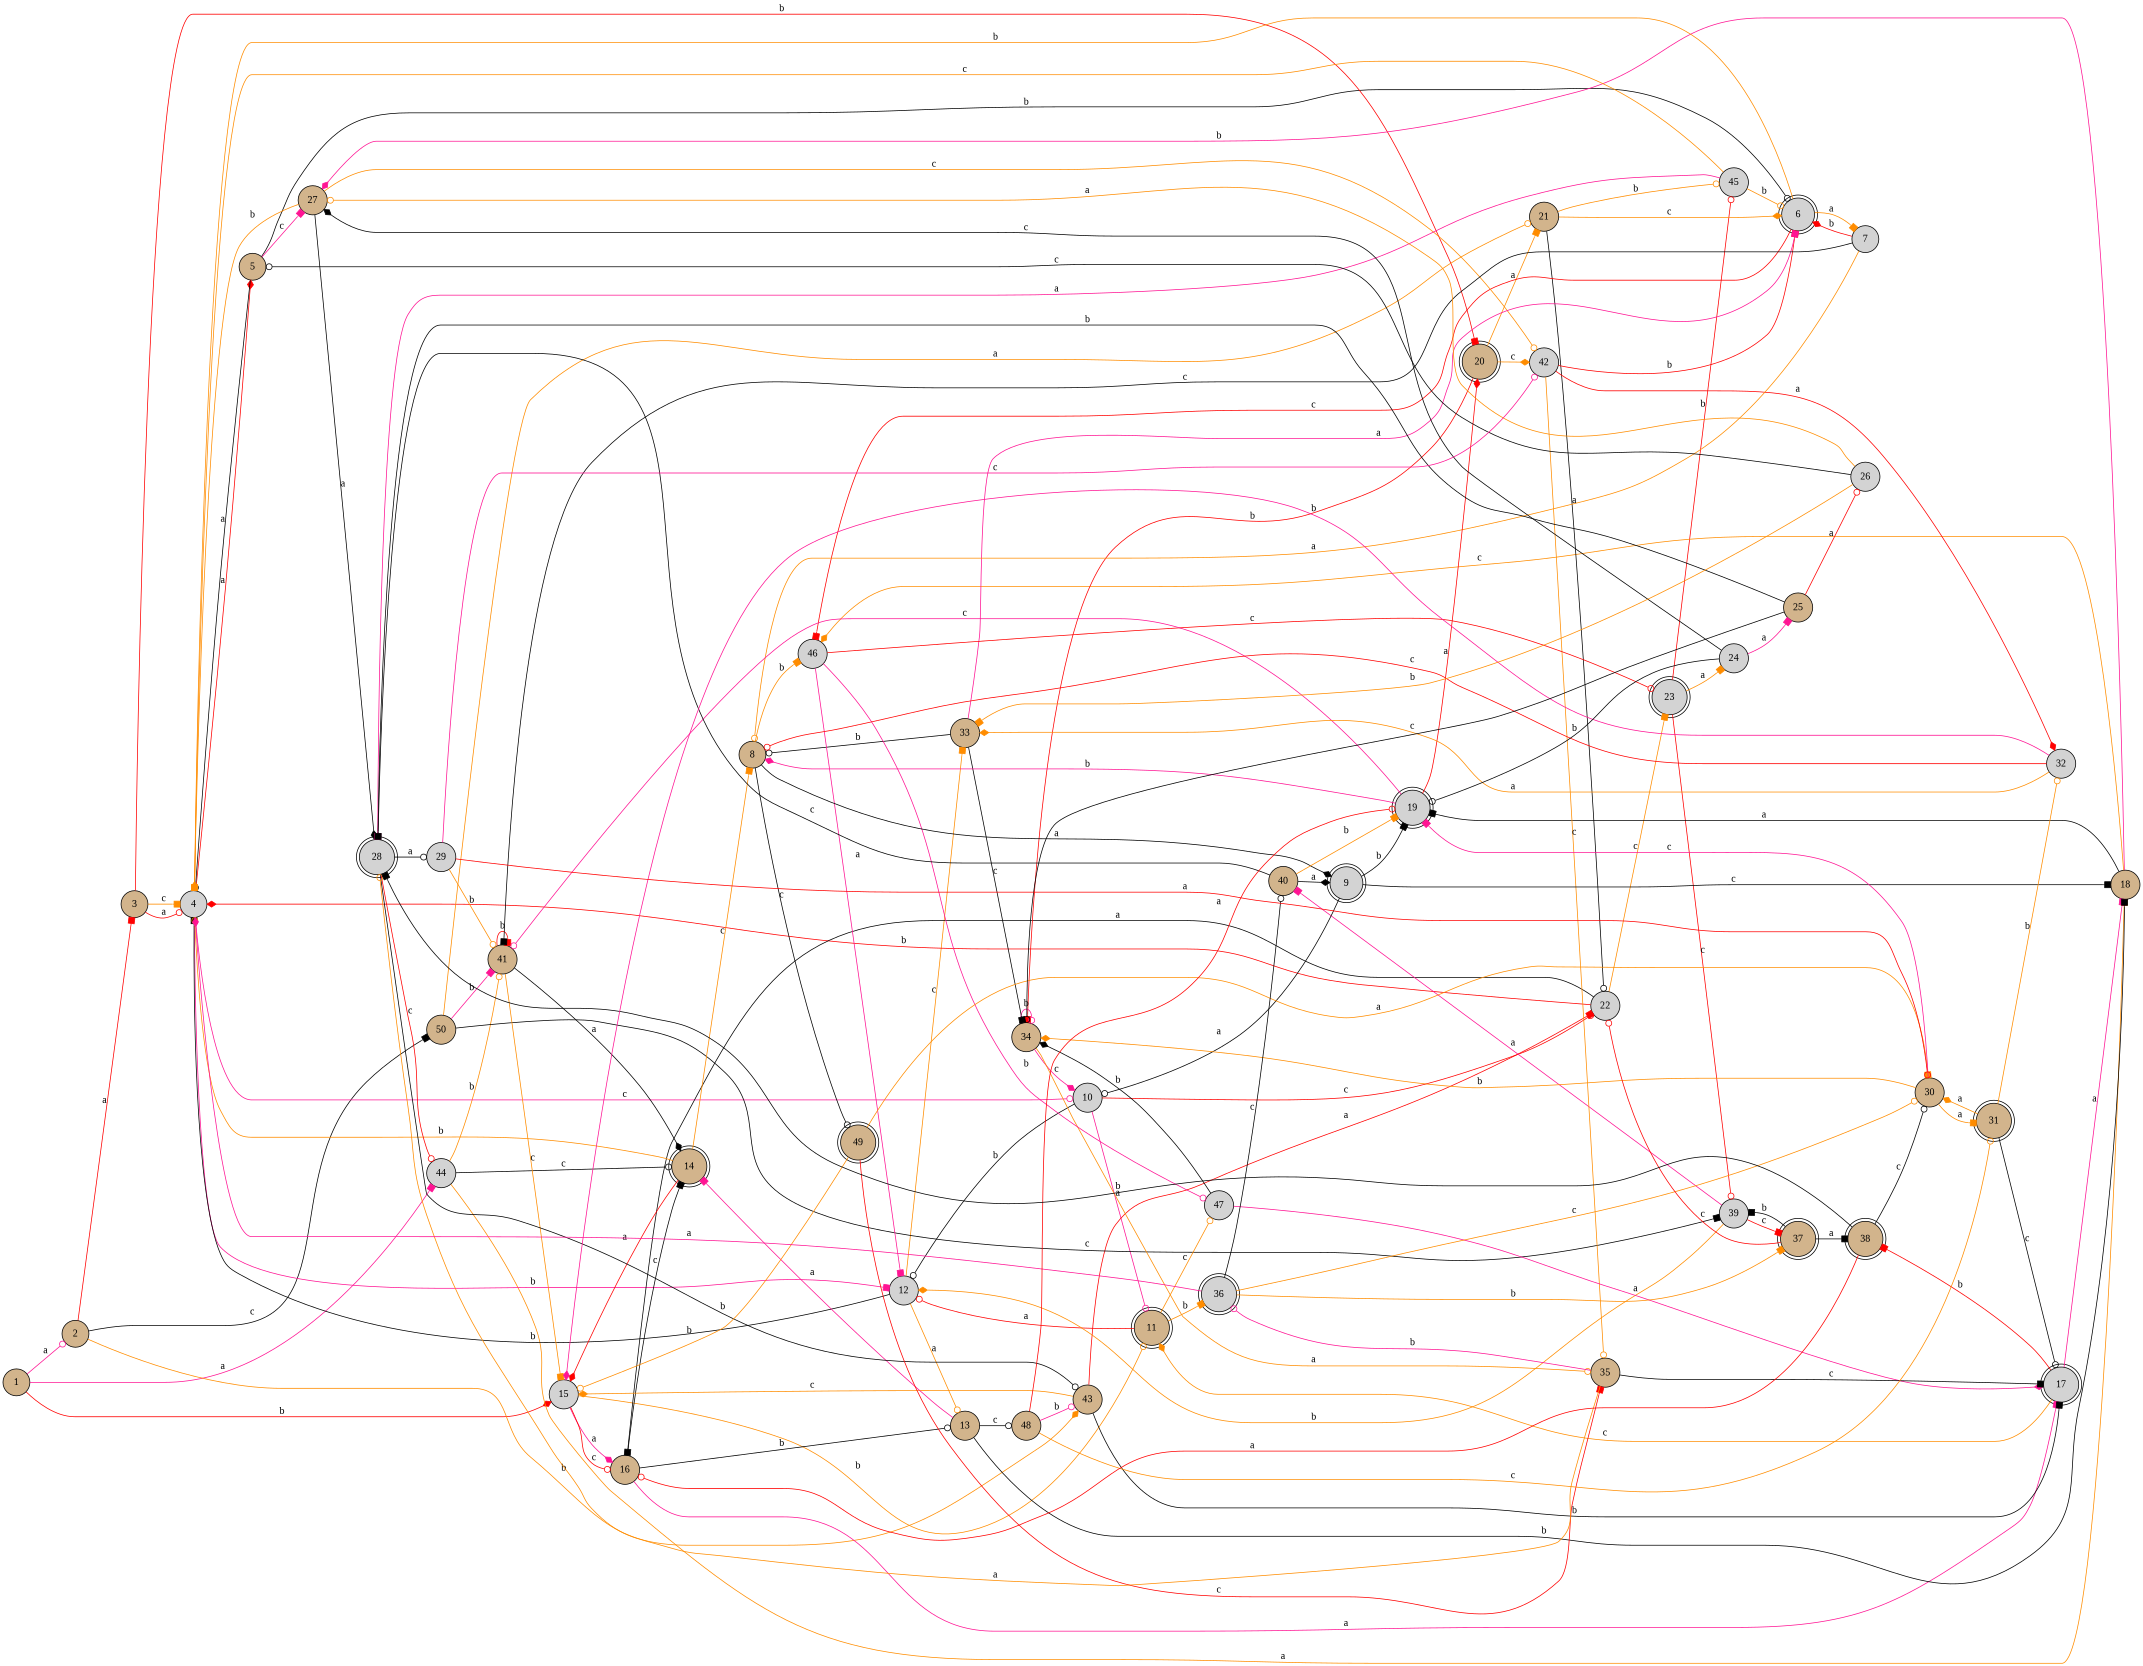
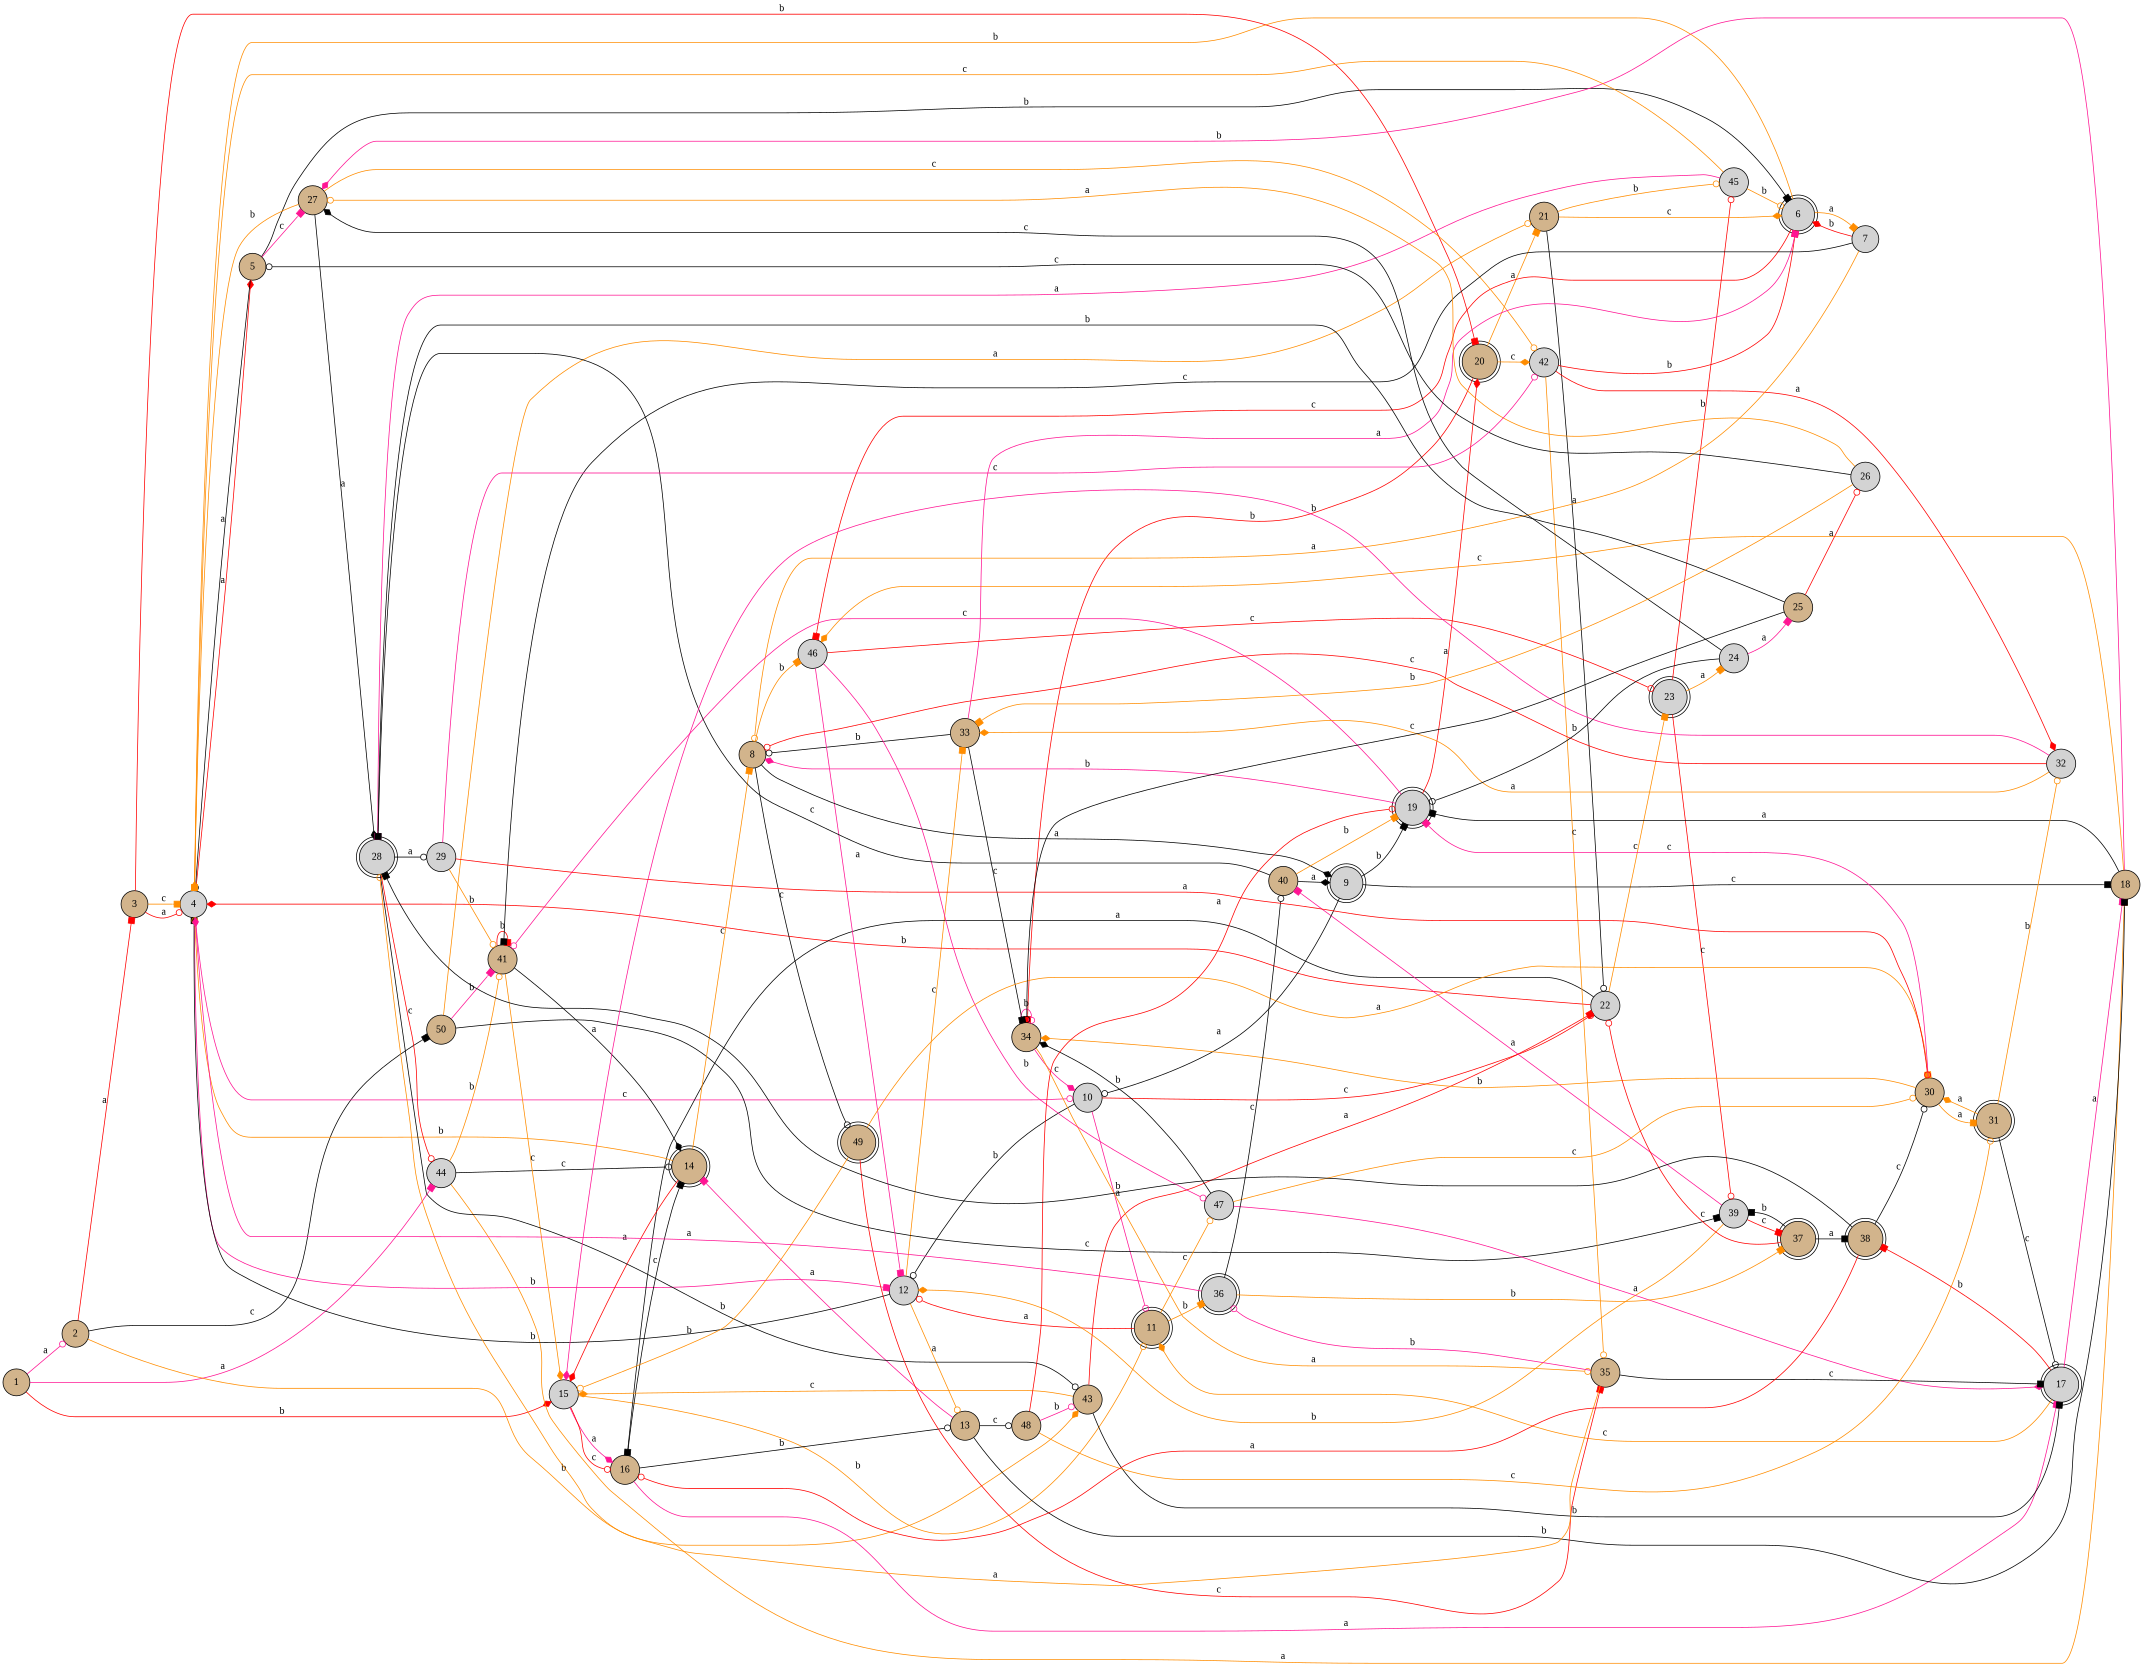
edge "5" -> "6": arrowhead odot -> box
edge "41" -> "15": arrowhead box -> diamond
edge "36" -> "30": now "47" -> "30"
